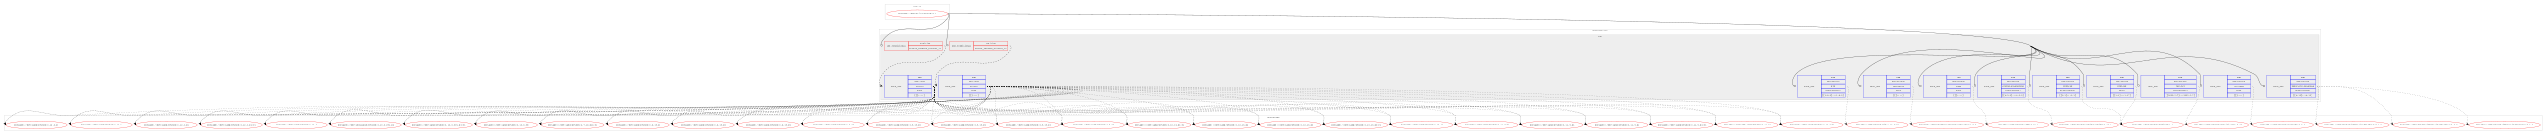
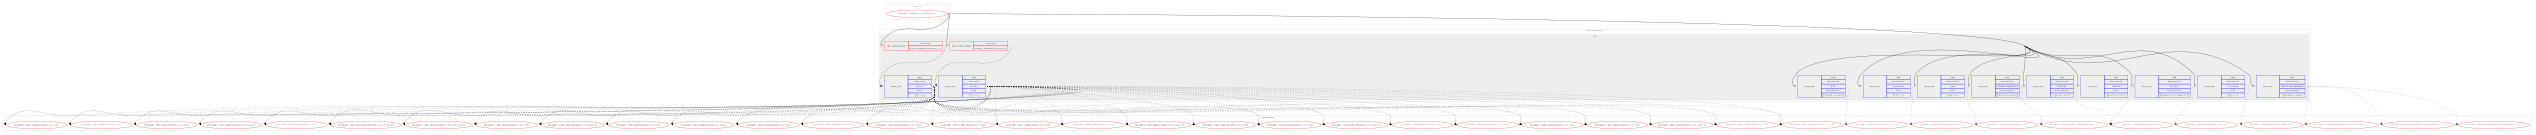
node "portage://portage-lang/python-3.11.10": label "portage://portage-lang/python-3.11.10" -> "portage://dev-lang/python-3.11.10"
node "portage://greaterequal-python/texttable-1.7.0": label "portage://greaterequal-python/texttable-1.7.0" -> "portage://dev-python/texttable-1.7.0"
node "portage://dev-python/certifi-3024.7.22": label "portage://dev-python/certifi-3024.7.22" -> "portage://dev-python/dep-3024.7.22"
